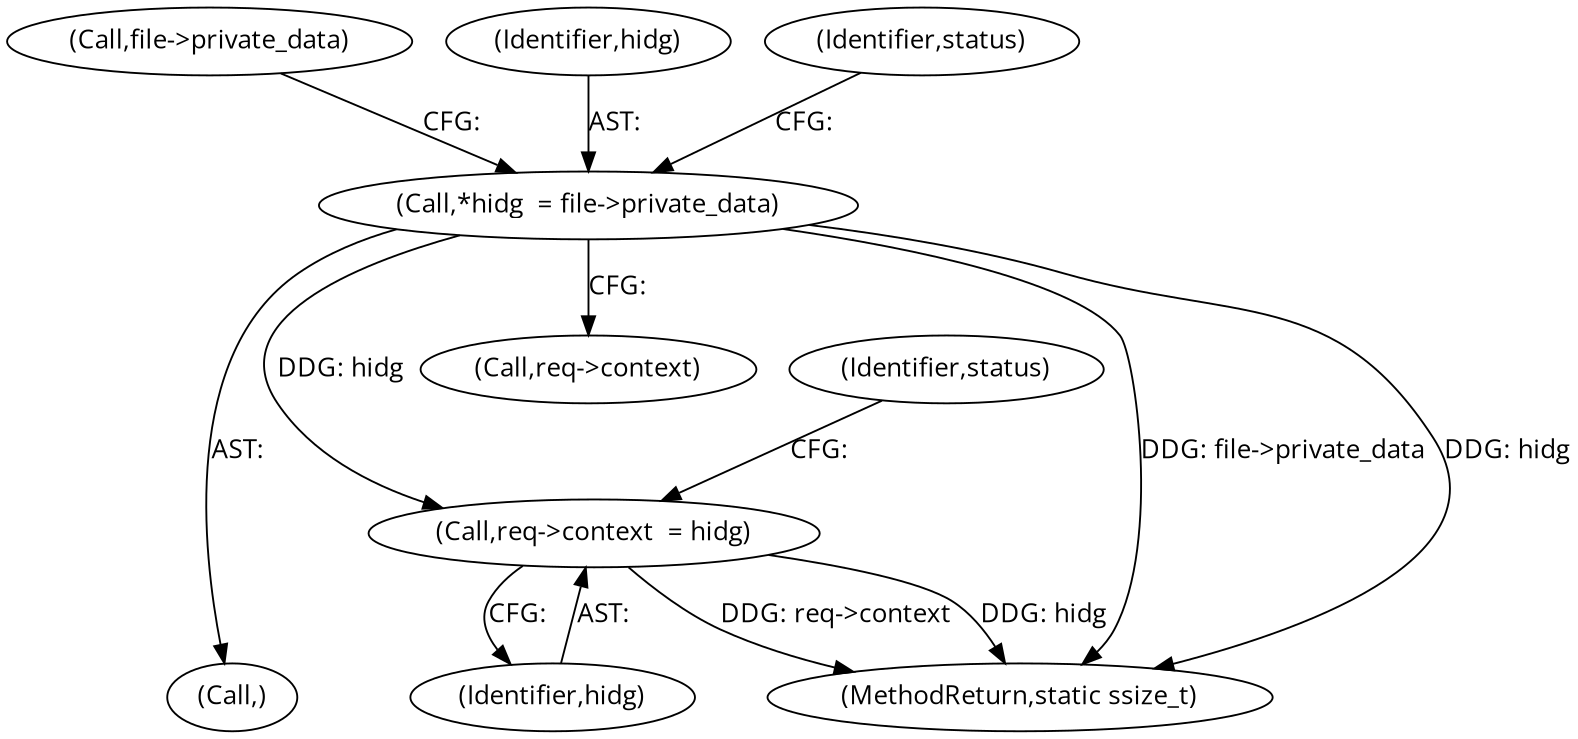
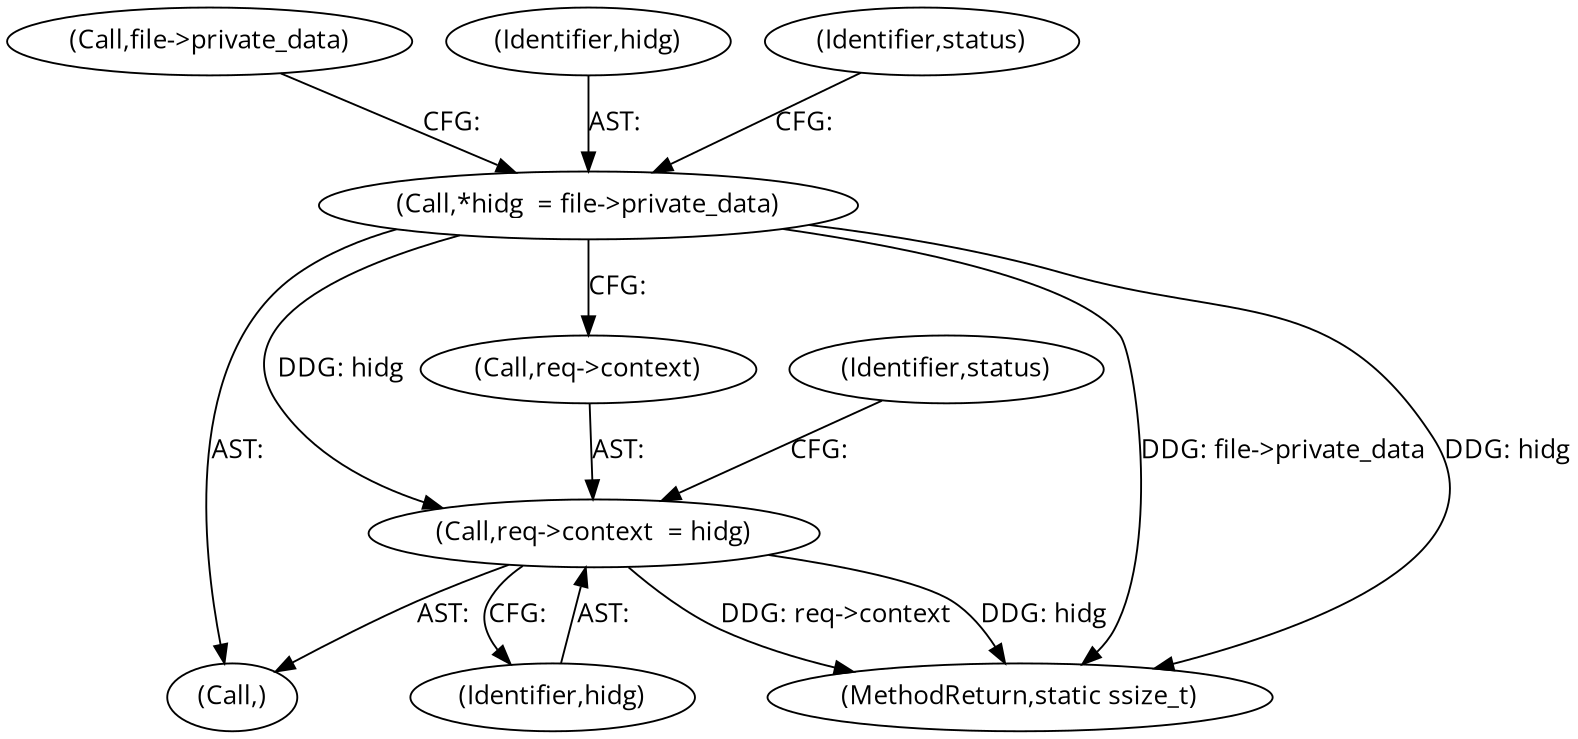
edge "(Call,req->context)" -> "(Call,req->context  = hidg)": added, label "AST:"
edge "(Call,req->context  = hidg)" -> "(Call,)": added, label "AST:"
